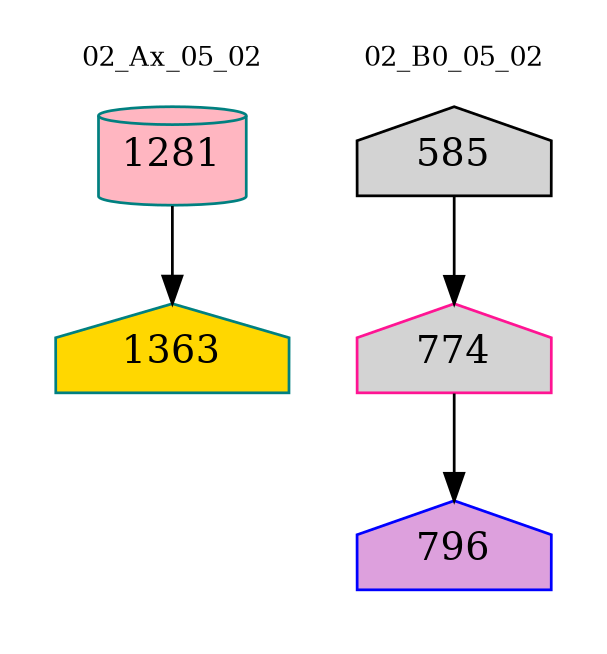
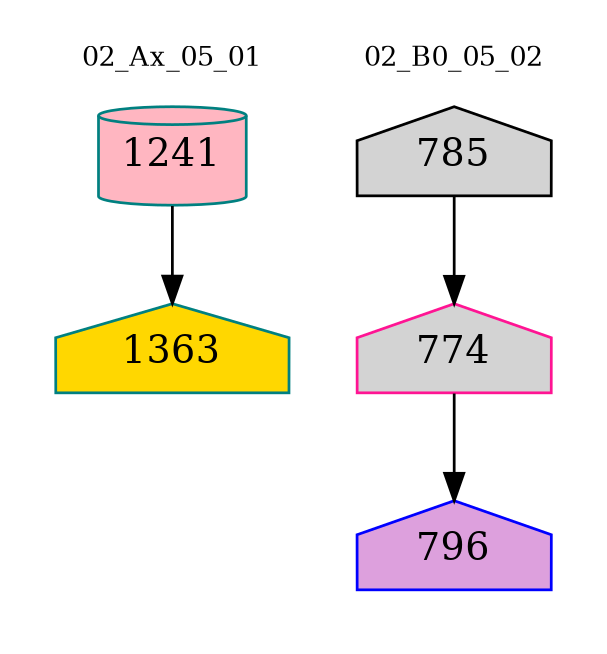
cluster "02_Ax_05_02": label "02_Ax_05_02" -> "02_Ax_05_01"
node "1281": label "1281" -> "1241"
node "585": label "585" -> "785"
